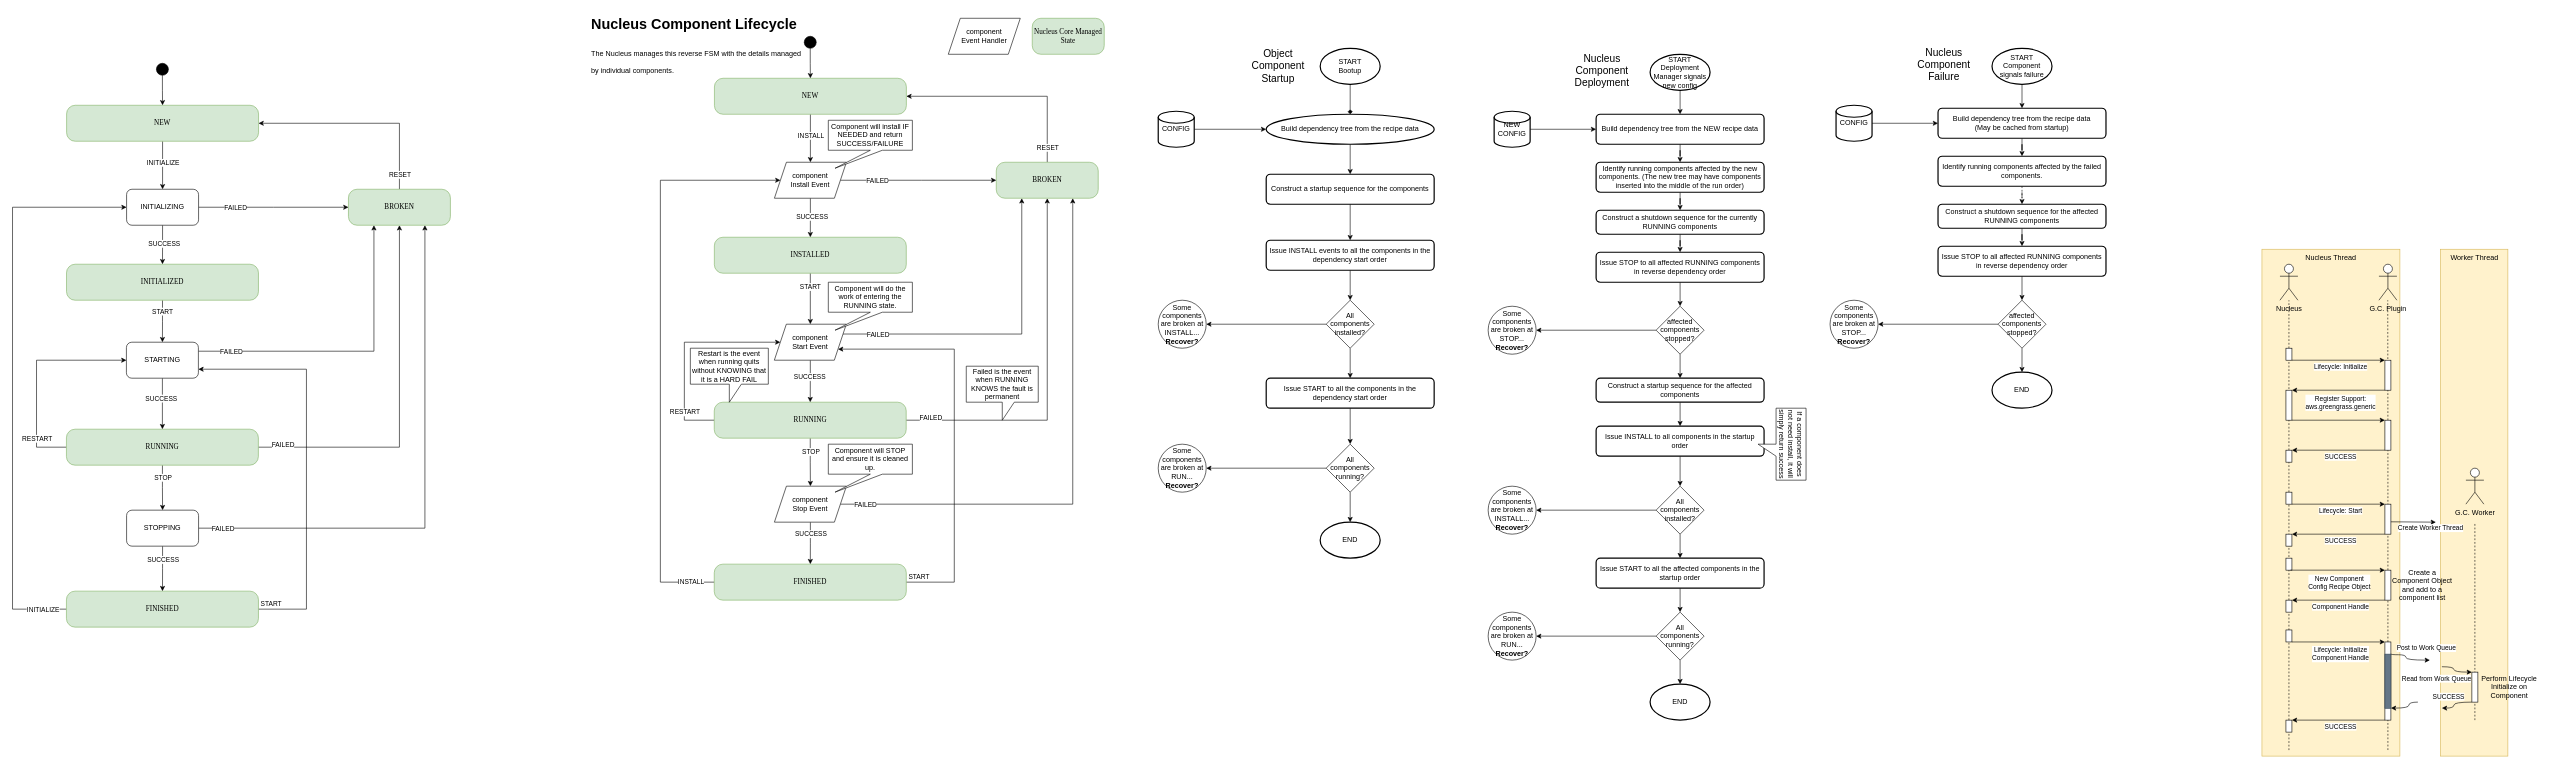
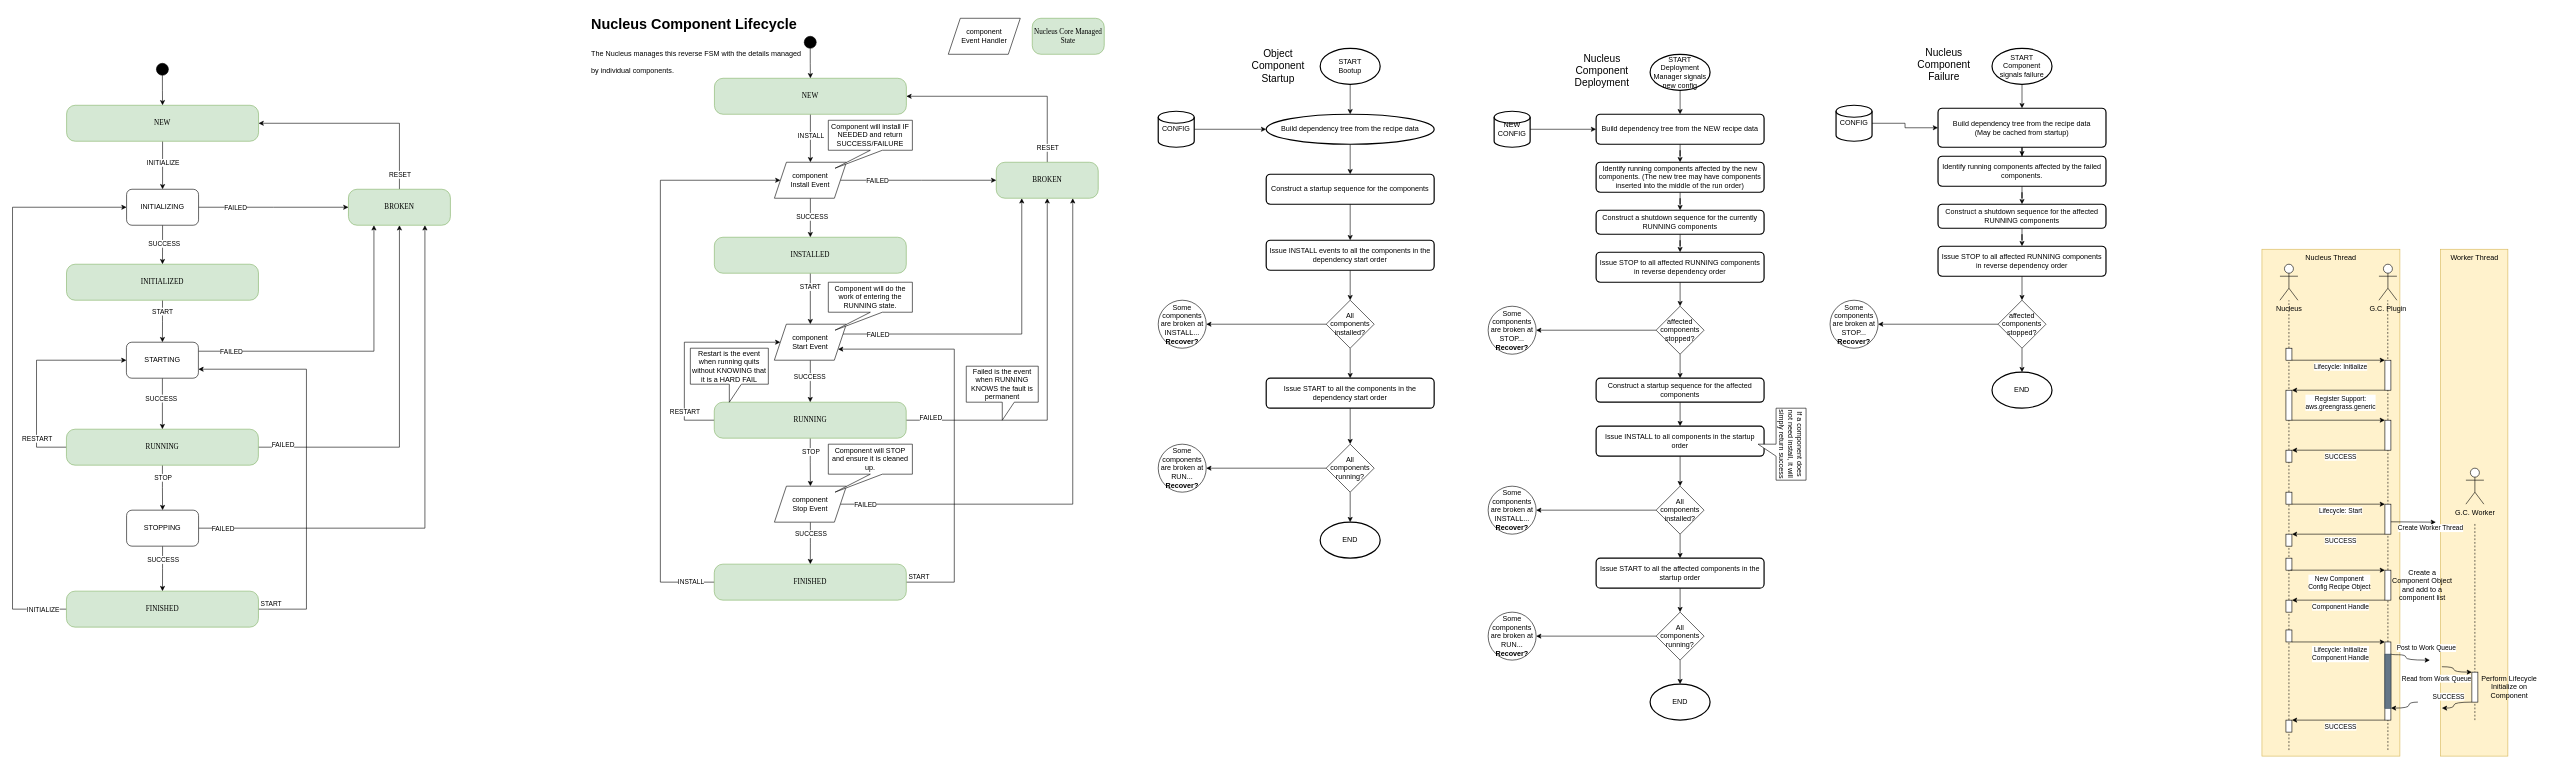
edge "START Bootup" -> "Build dependency tree from the recipe data": arrowhead diamond -> classic
node "Build dependency tree from the recipe data (May be cached from startup)": size 168x30 -> 168x39
edge "Identify running components affected by the failed components." -> "Construct a shutdown sequence for the affected RUNNING components": style dashed -> solid
